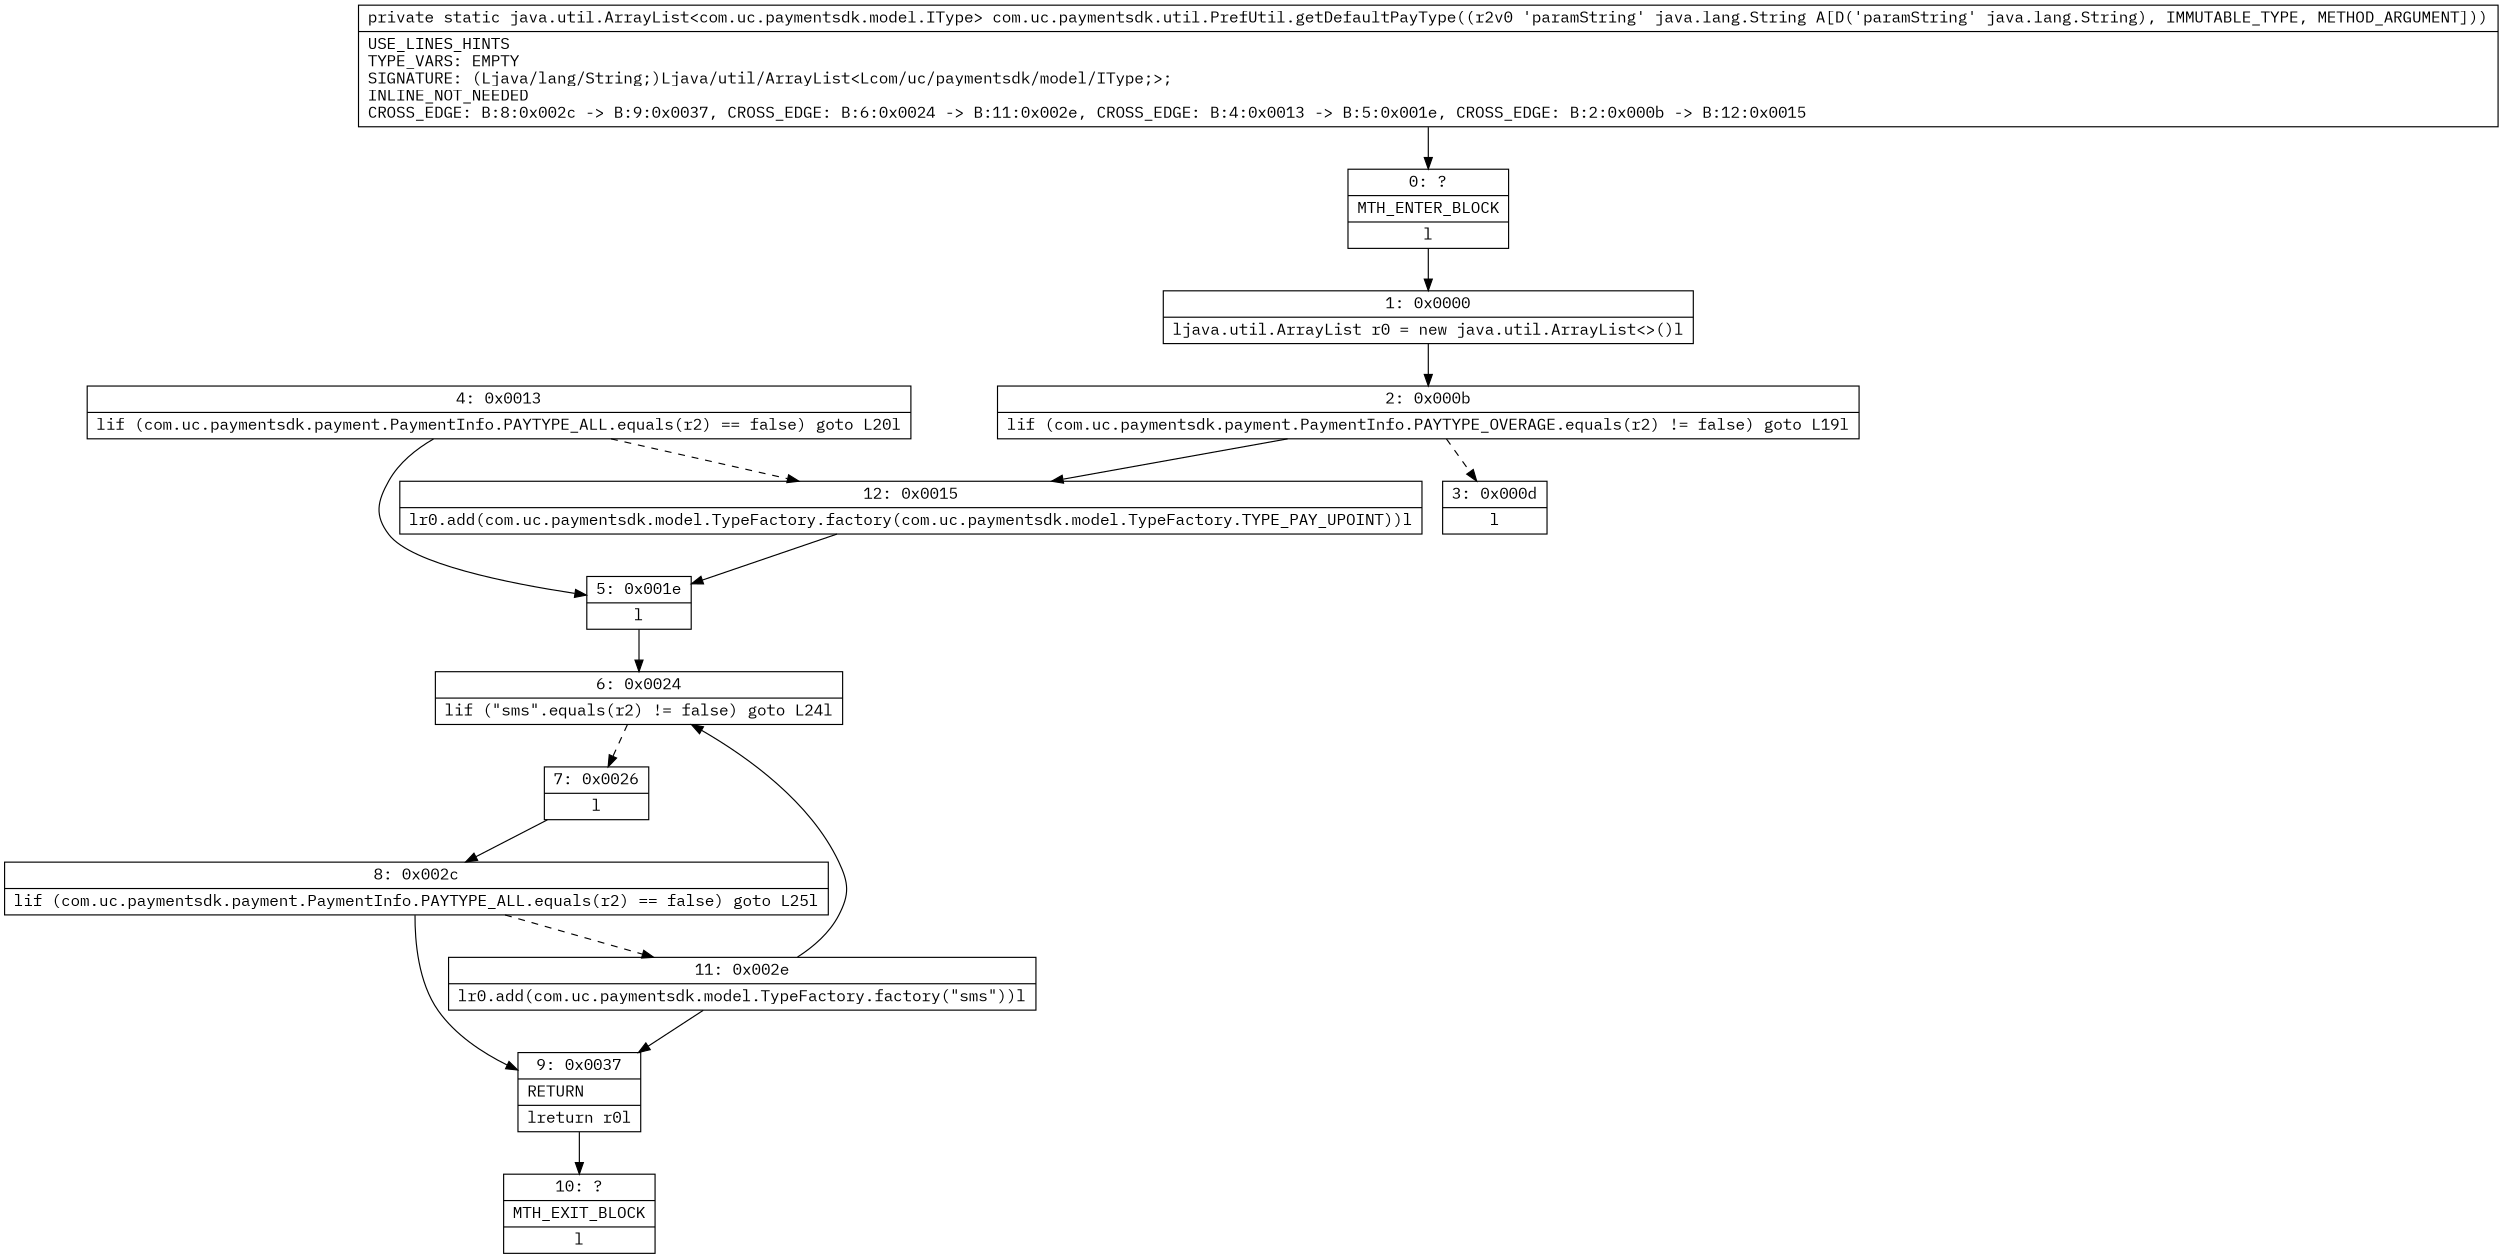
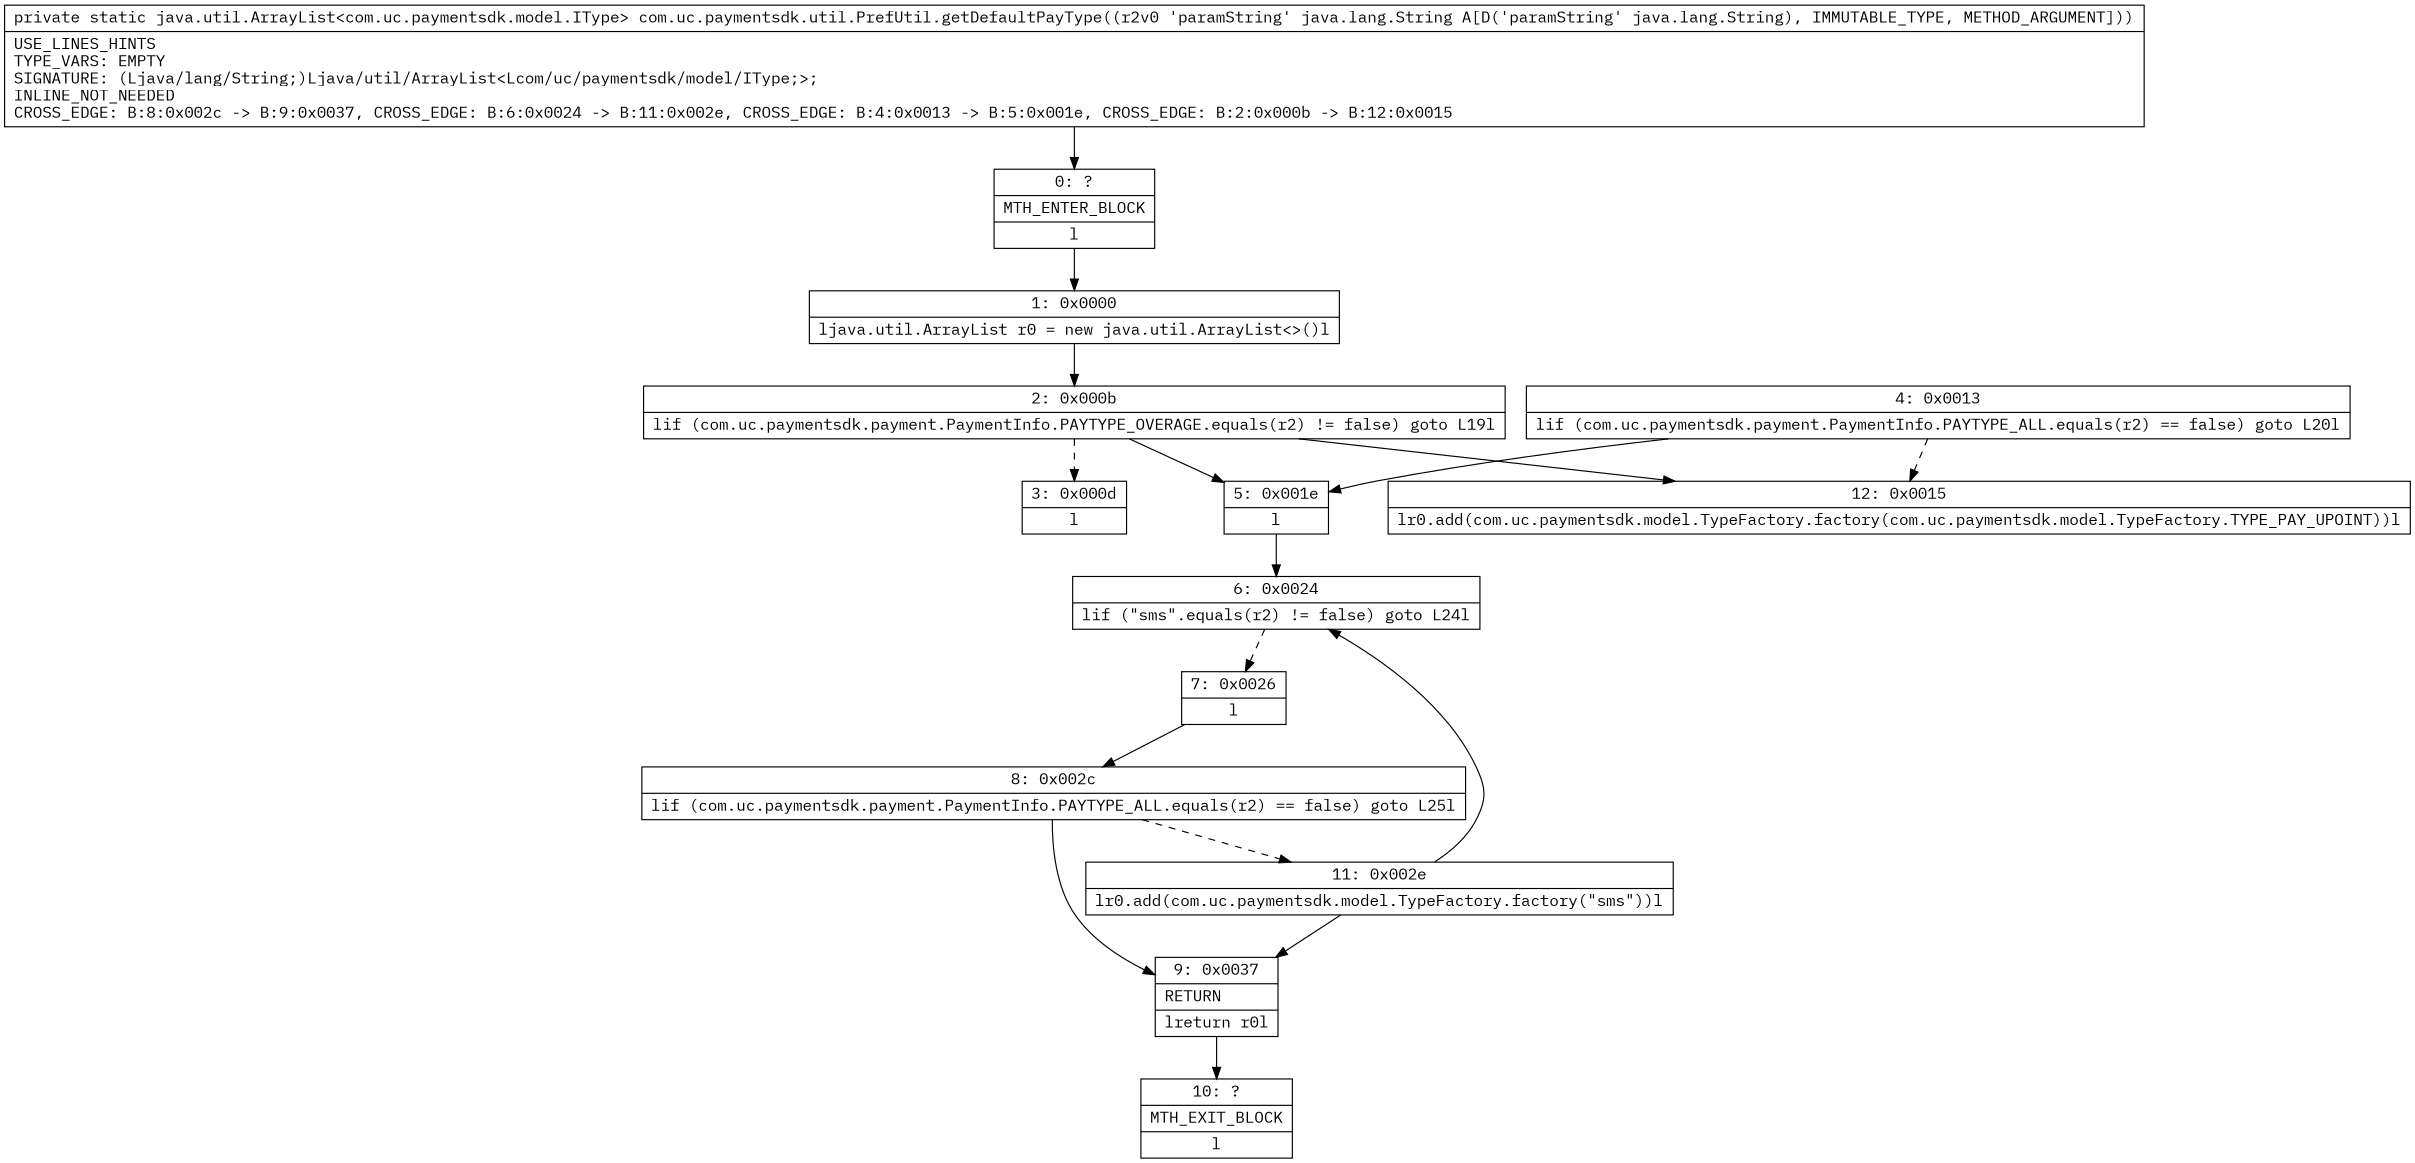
edge "12: 0x0015" -> "5: 0x001e": now "2: 0x000b" -> "5: 0x001e"
